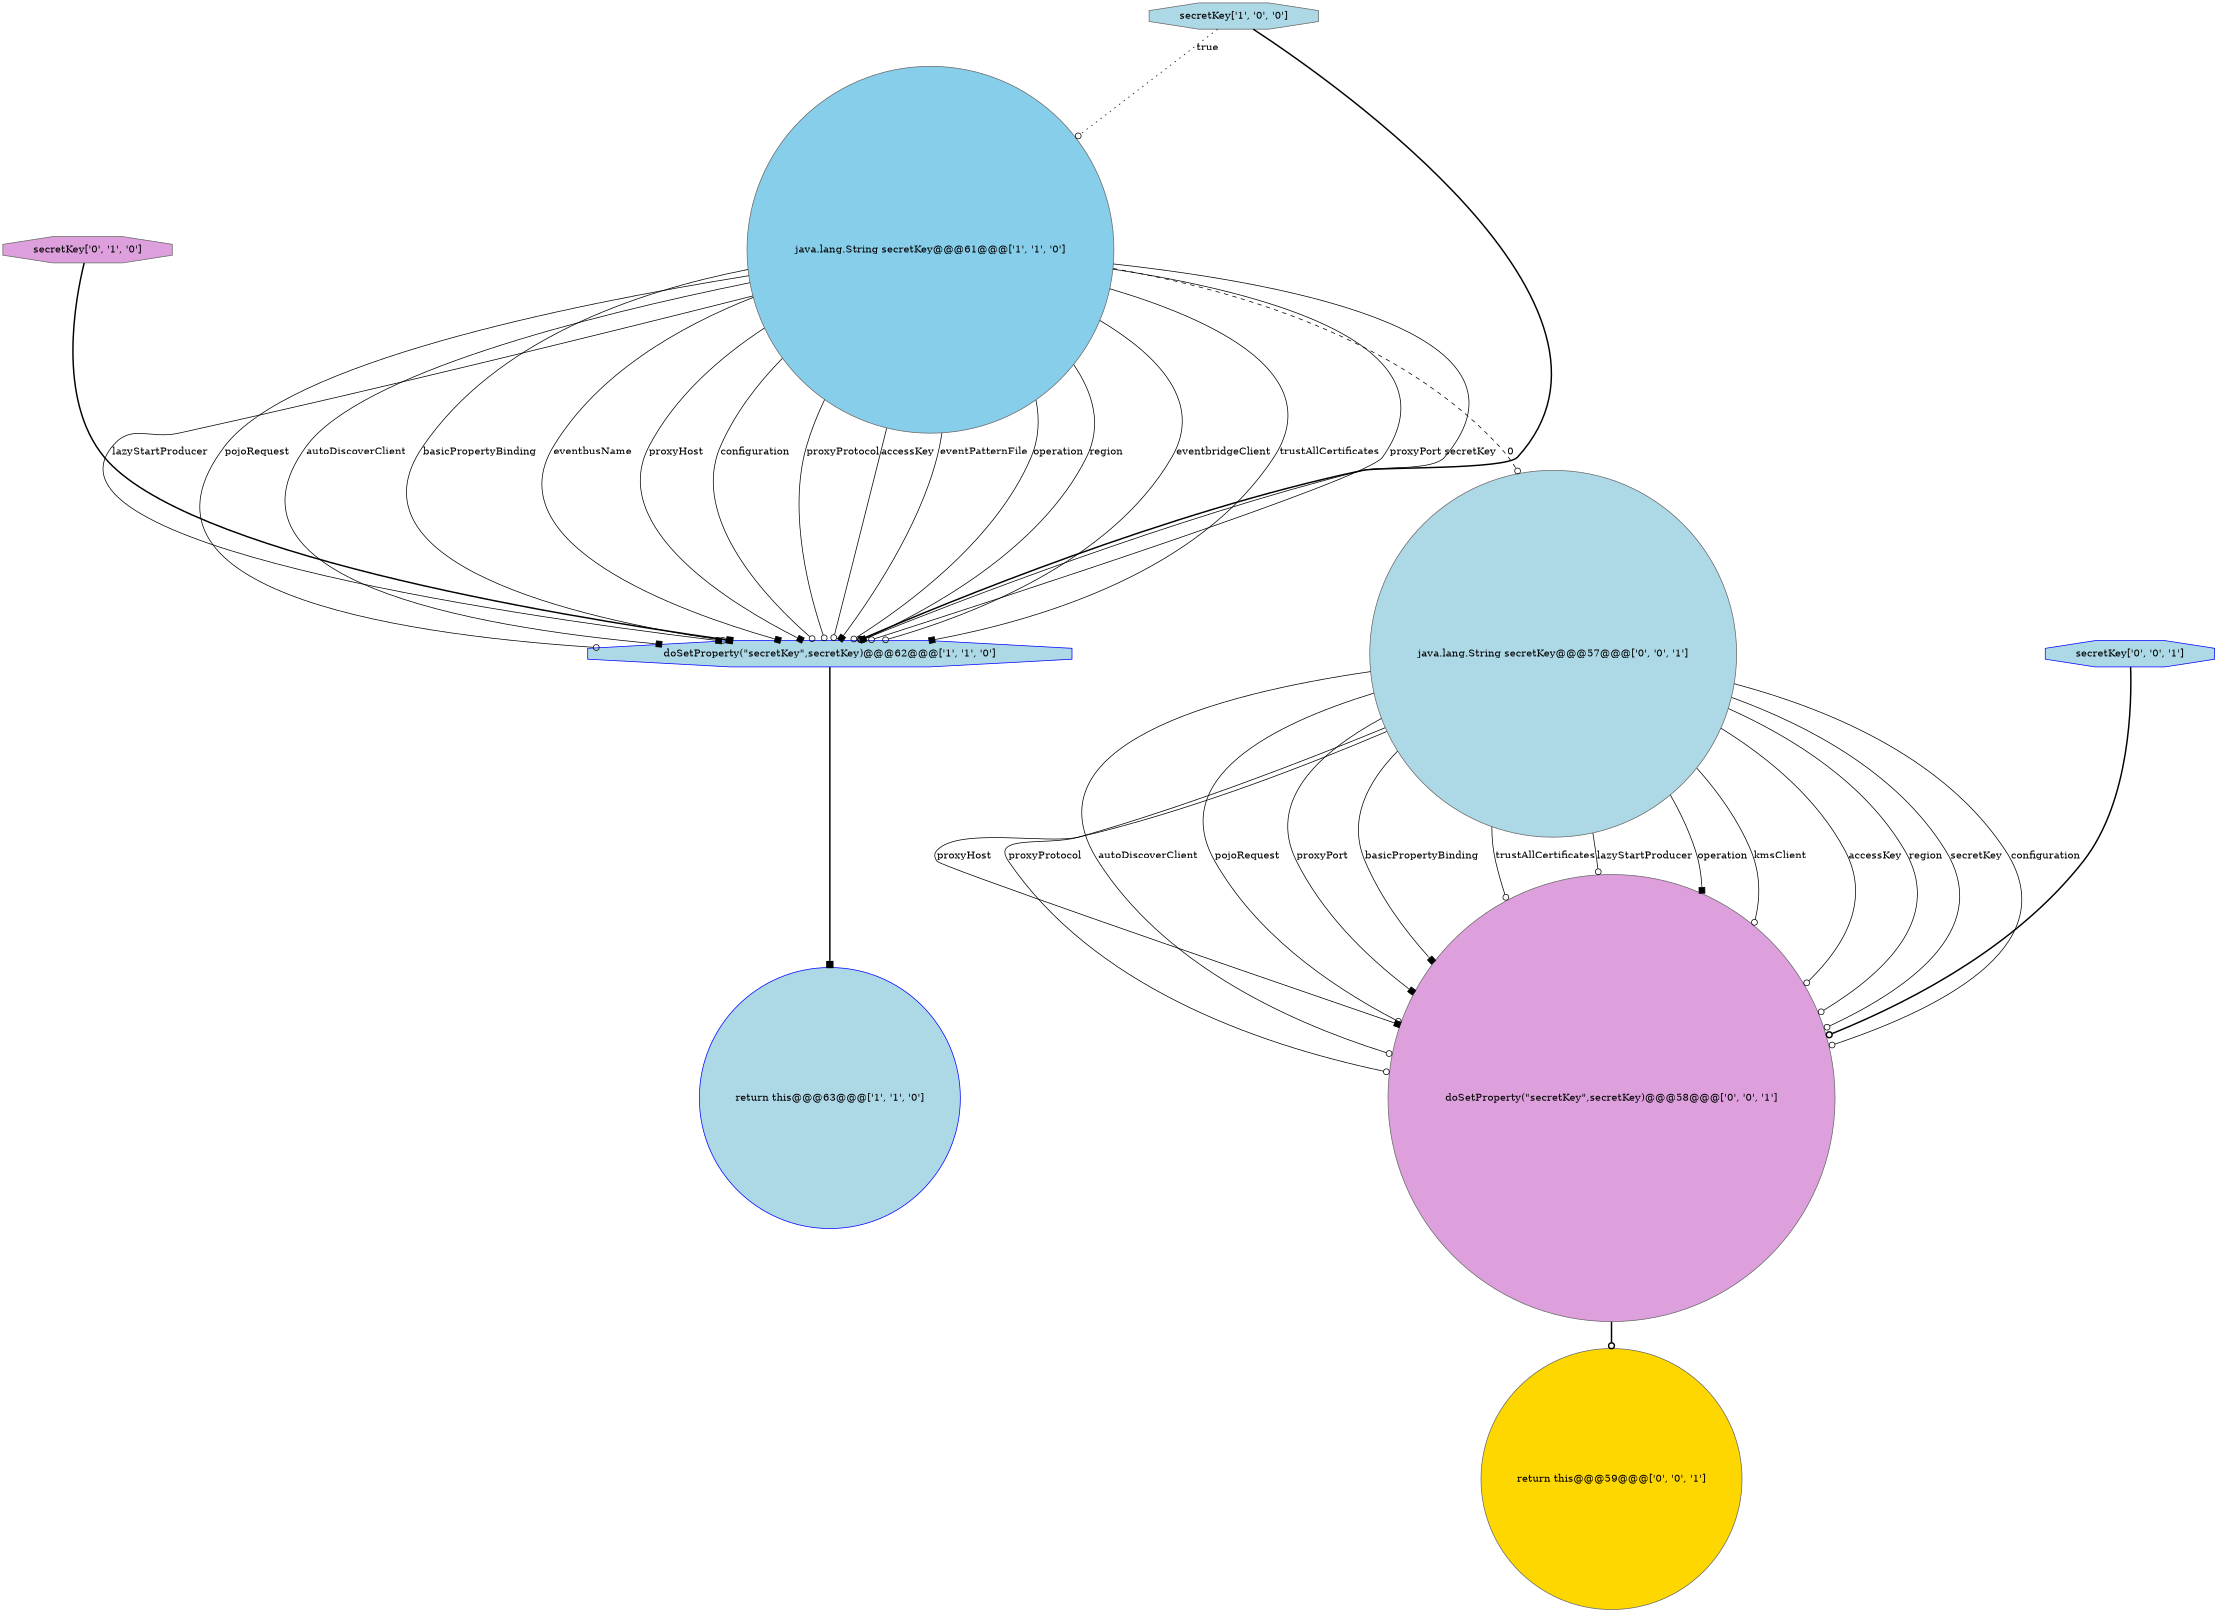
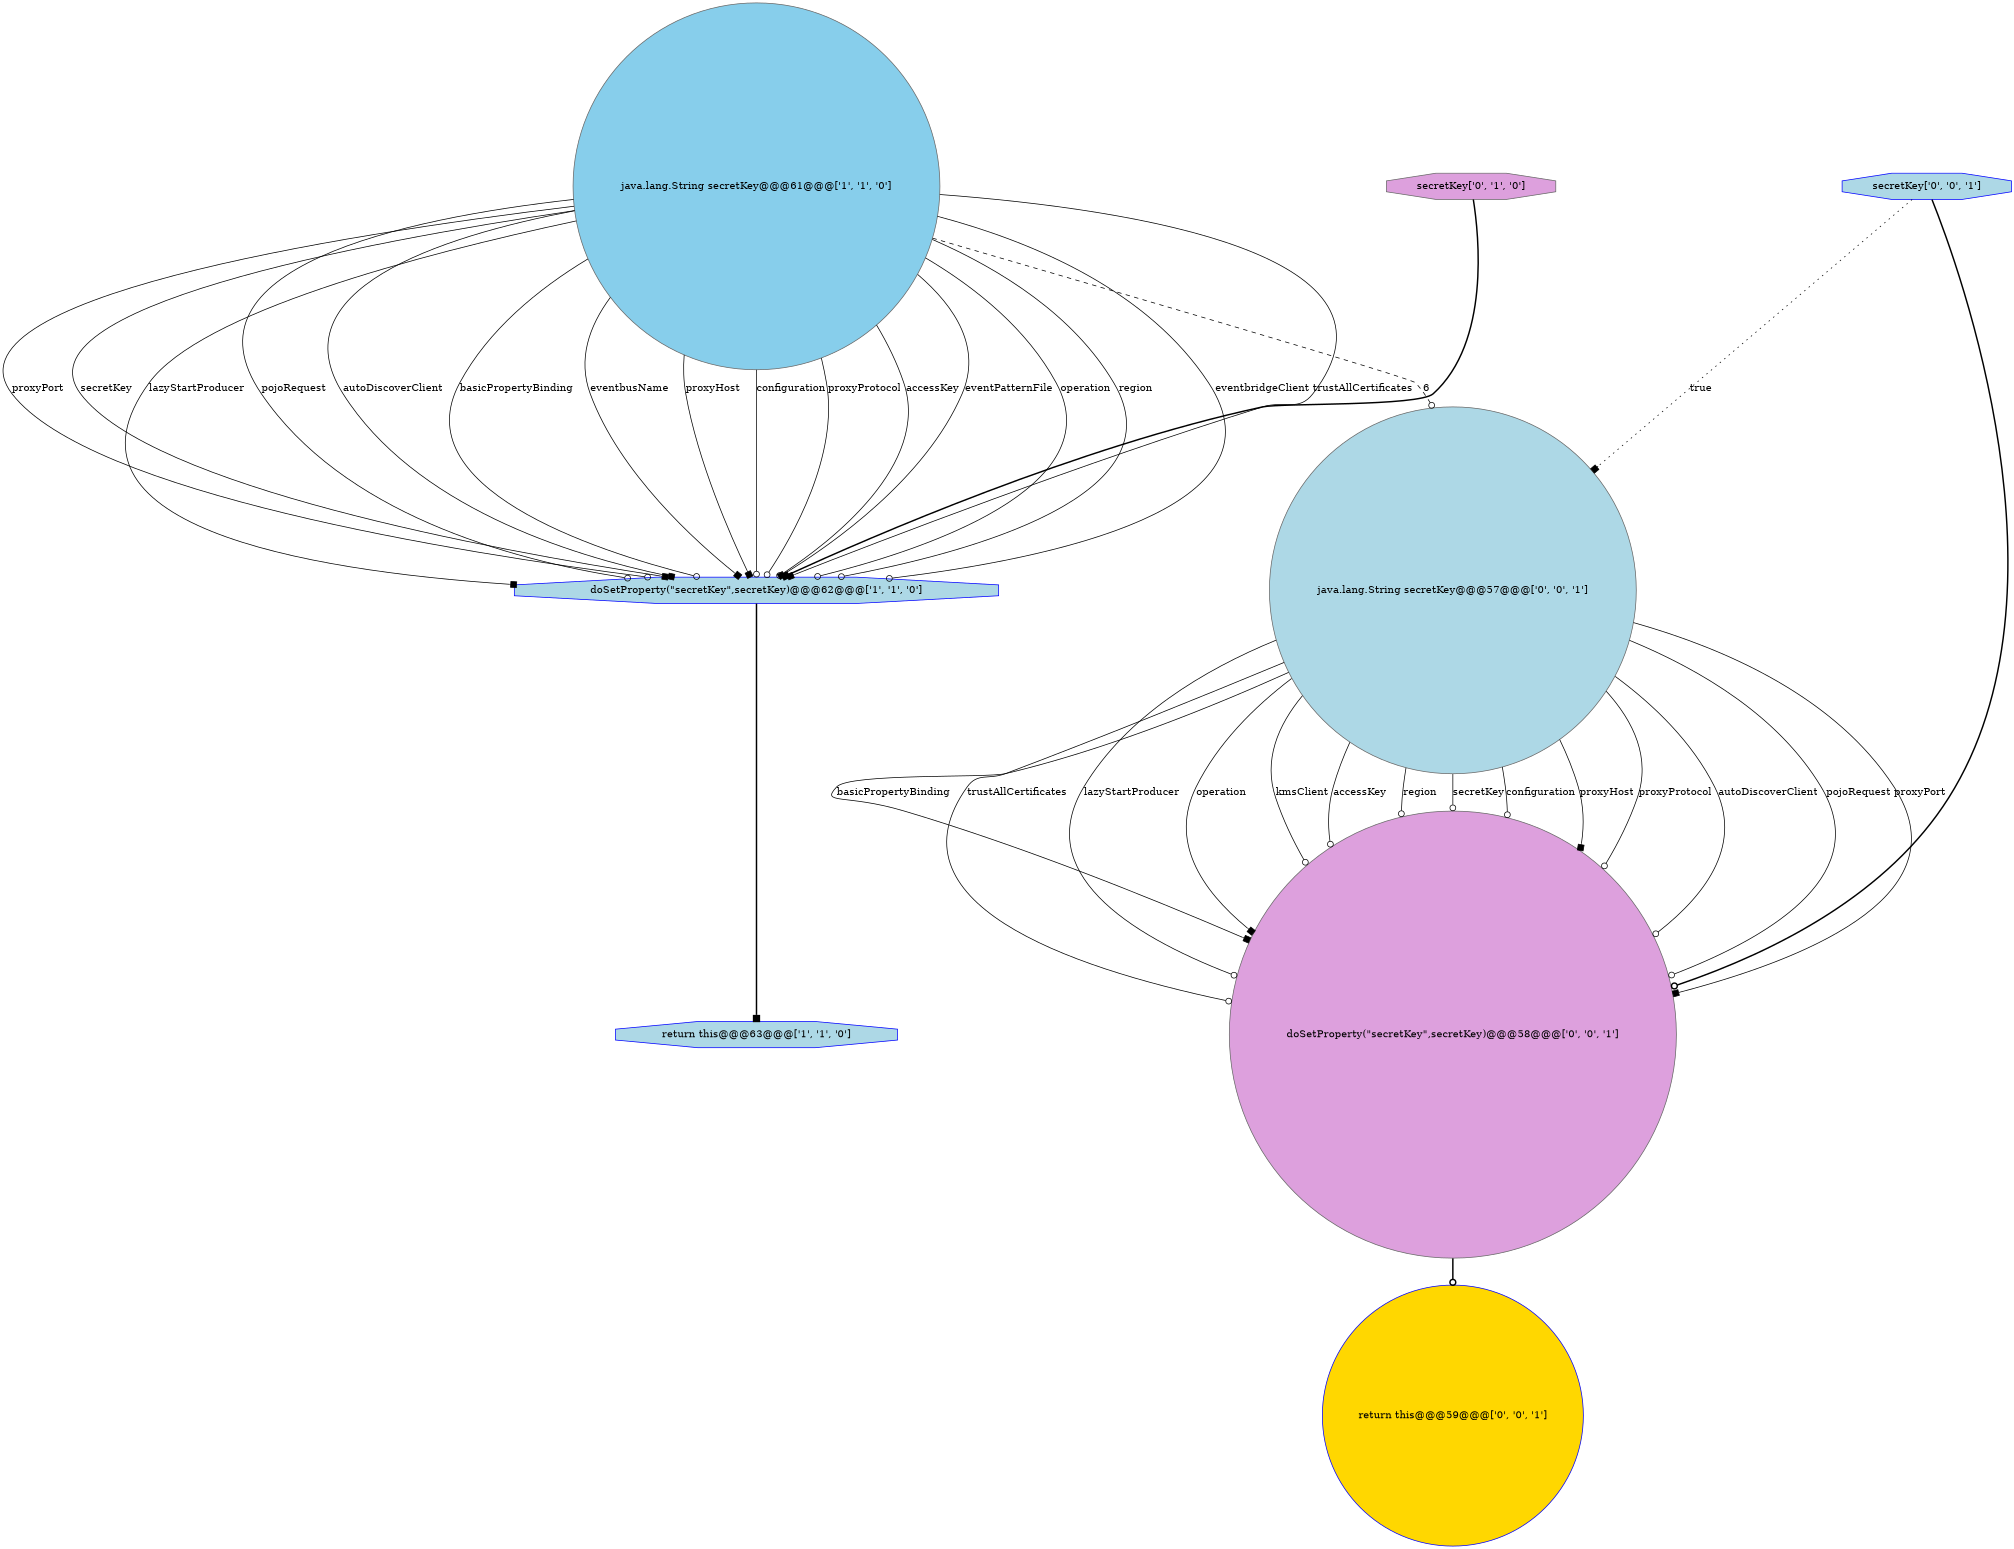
node "secretKey['1', '0', '0']": removed
edge "secretKey['0', '0', '1']" -> "java.lang.String secretKey@@@57@@@['0', '0', '1']": added, label "true"
edge "java.lang.String secretKey@@@61@@@['1', '1', '0']" -> "java.lang.String secretKey@@@57@@@['0', '0', '1']": label "0" -> "6"
node "return this@@@63@@@['1', '1', '0']": shape circle -> octagon
node "return this@@@59@@@['0', '0', '1']": color gray40 -> blue
